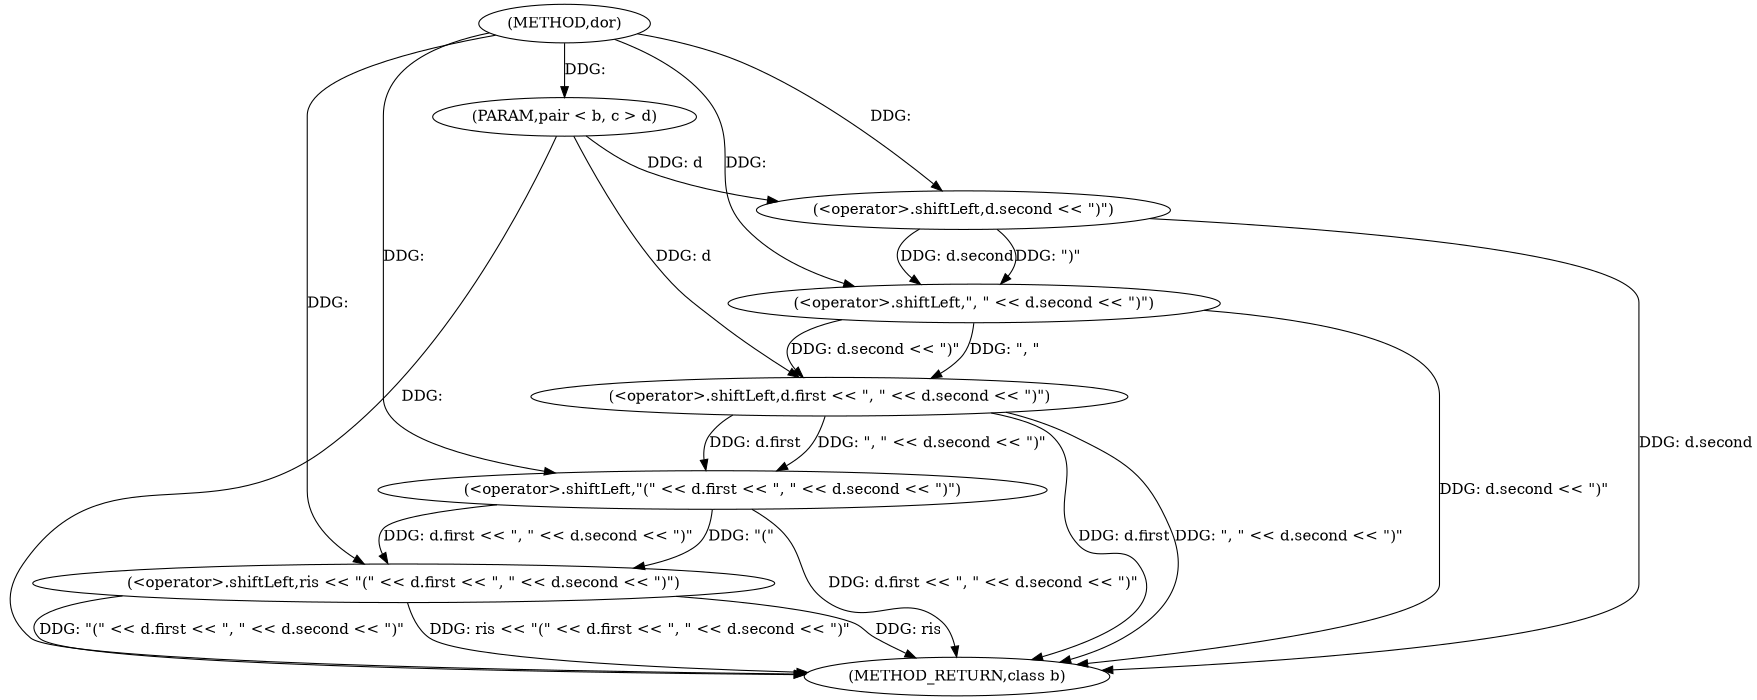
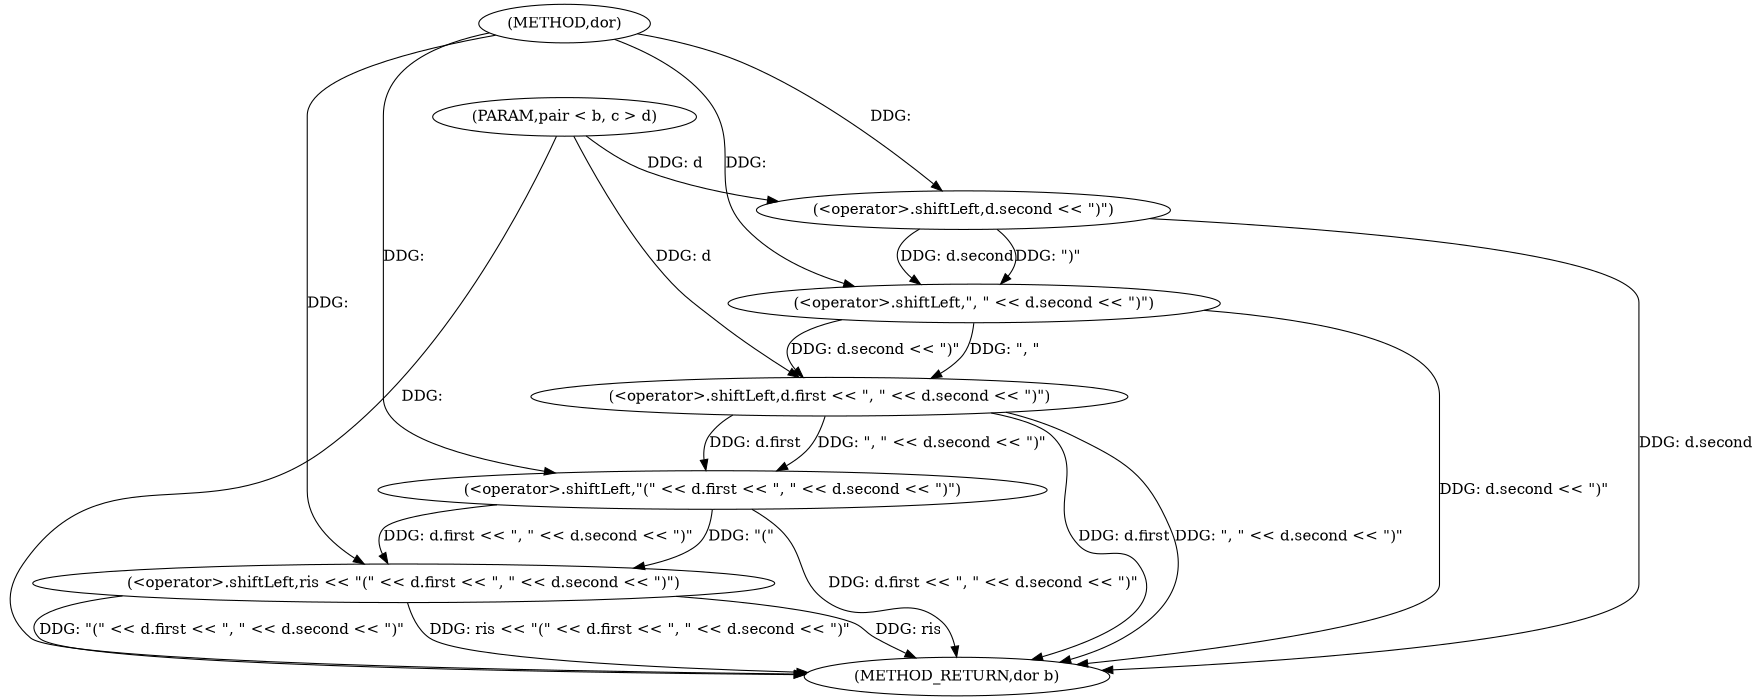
edge "(METHOD,dor)" -> "(PARAM,pair < b, c > d)": removed, label "DDG:"
node "(METHOD_RETURN,class b)": label "(METHOD_RETURN,class b)" -> "(METHOD_RETURN,dor b)"
